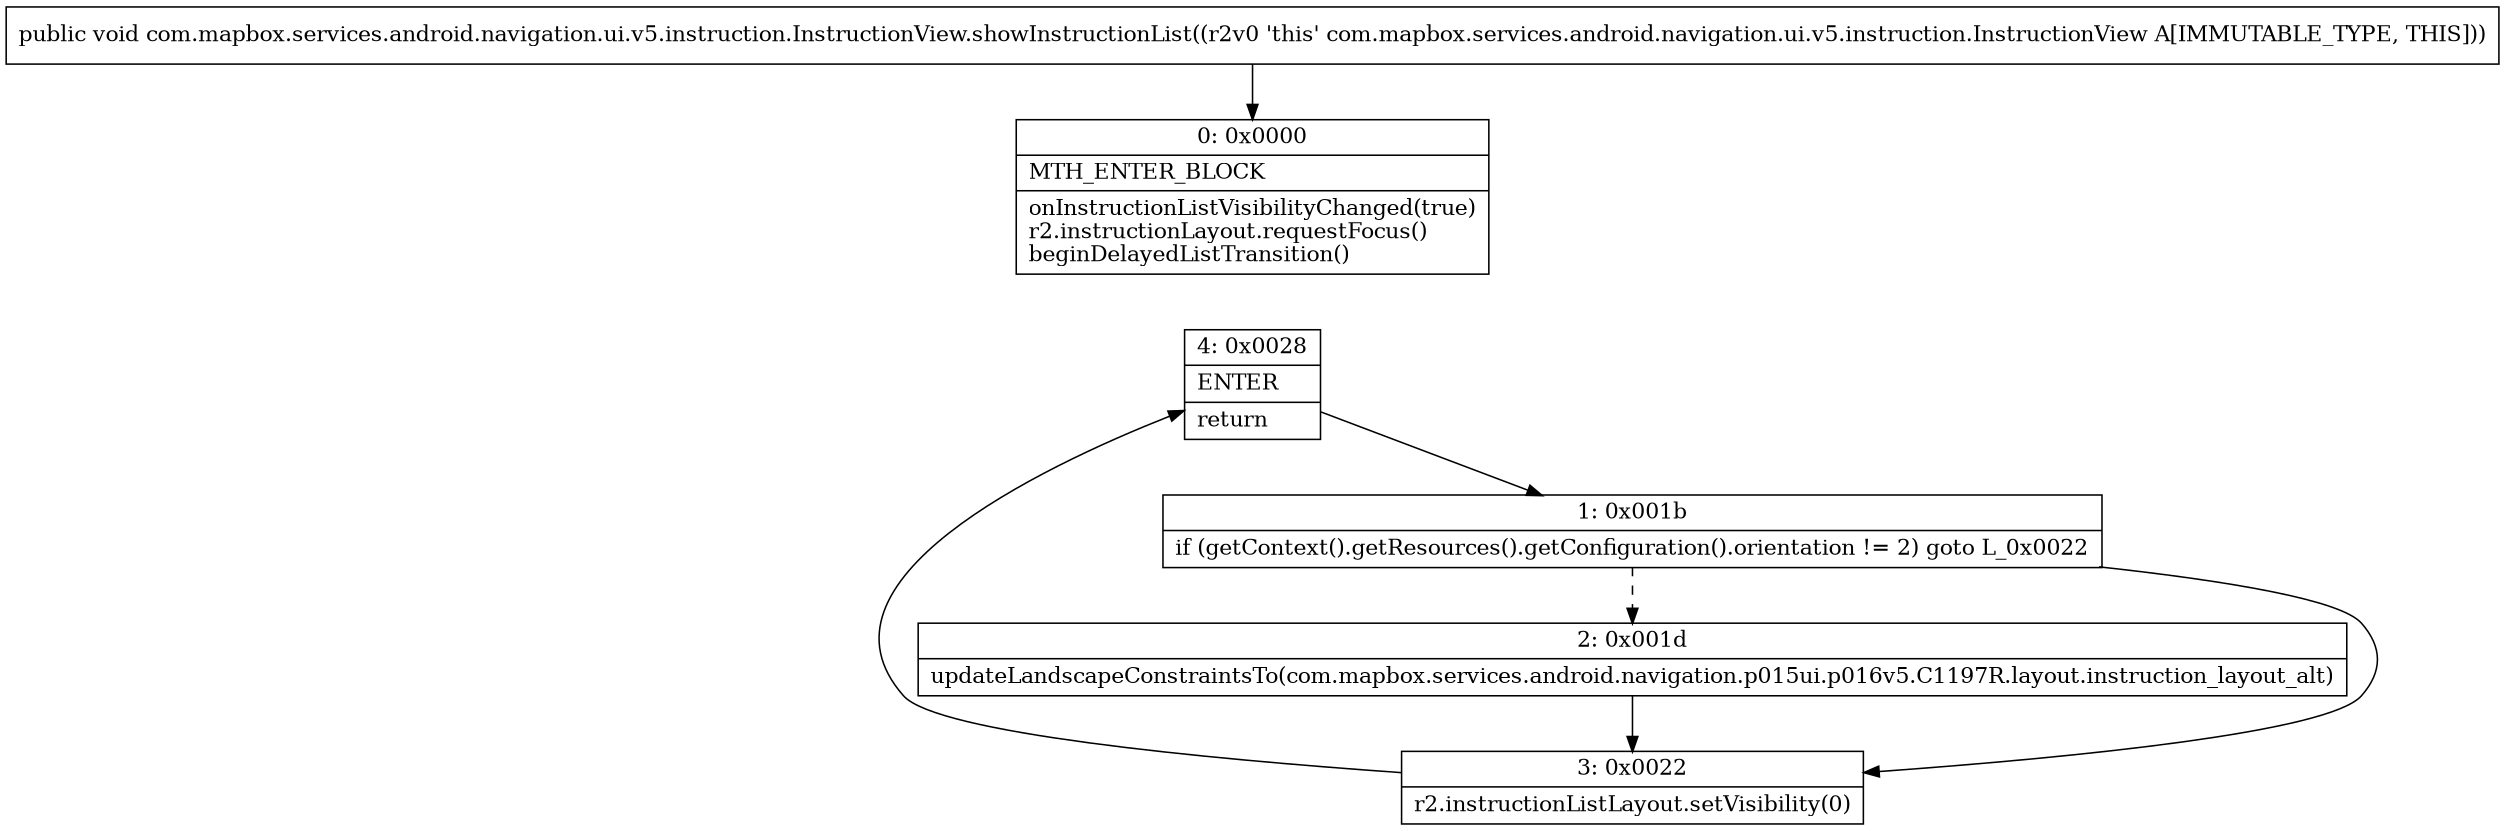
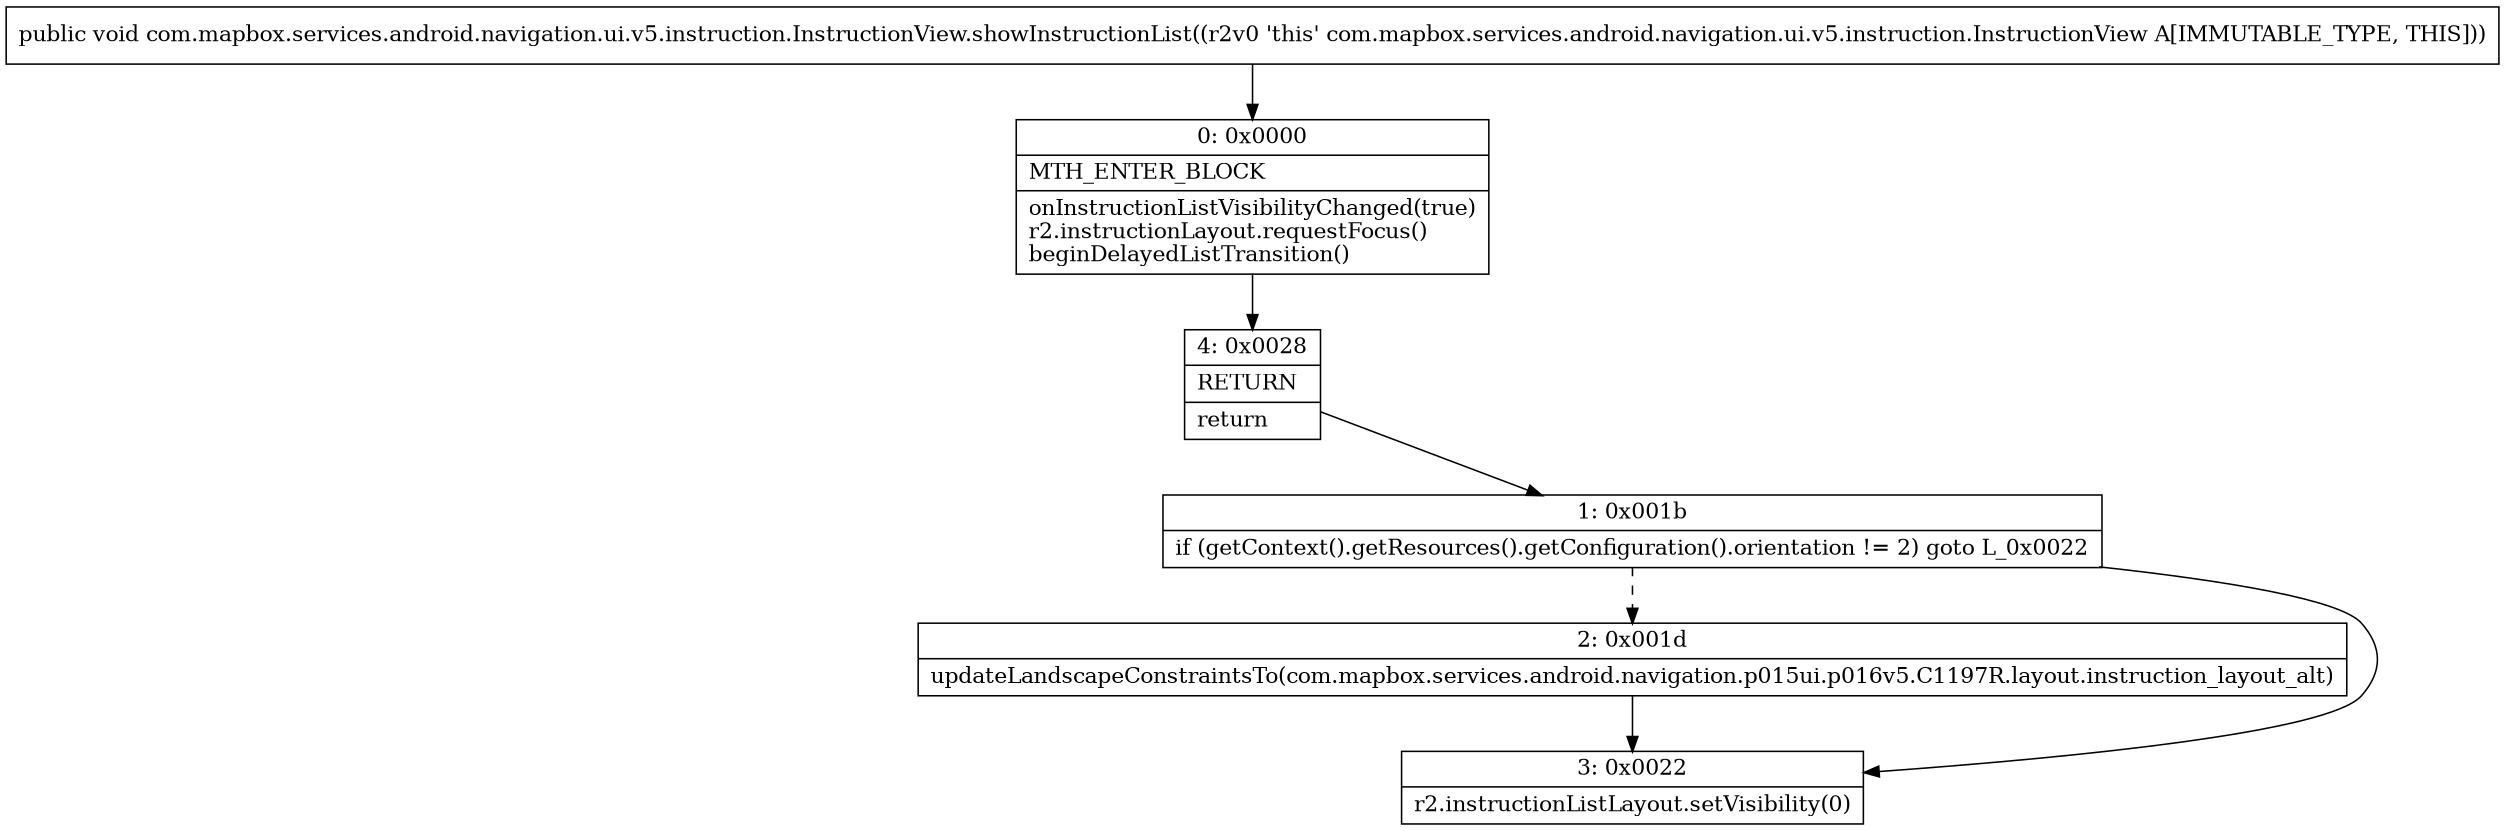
node "4: 0x0028": text "ENTER" -> "RETURN"
edge "3: 0x0022" -> "4: 0x0028": now "0: 0x0000" -> "4: 0x0028"
